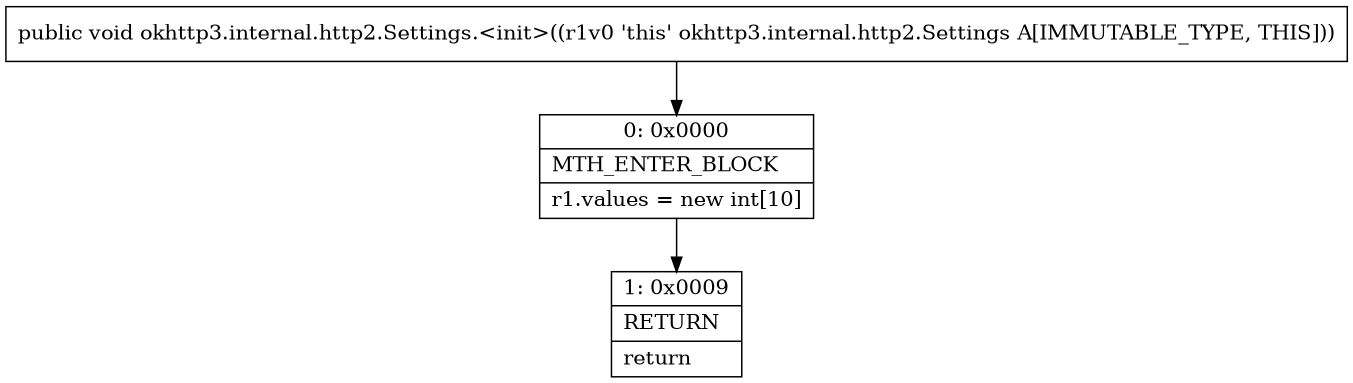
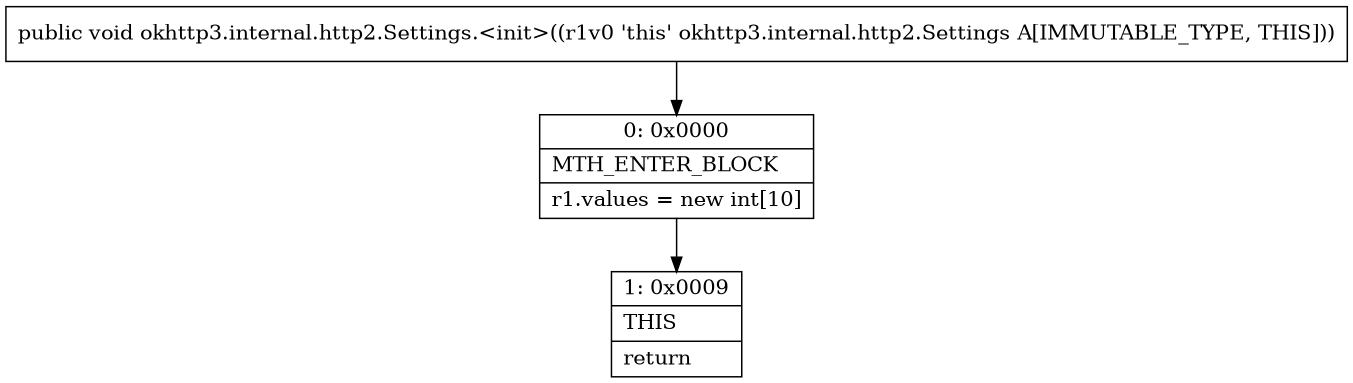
node "1: 0x0009": text "RETURN" -> "THIS"
